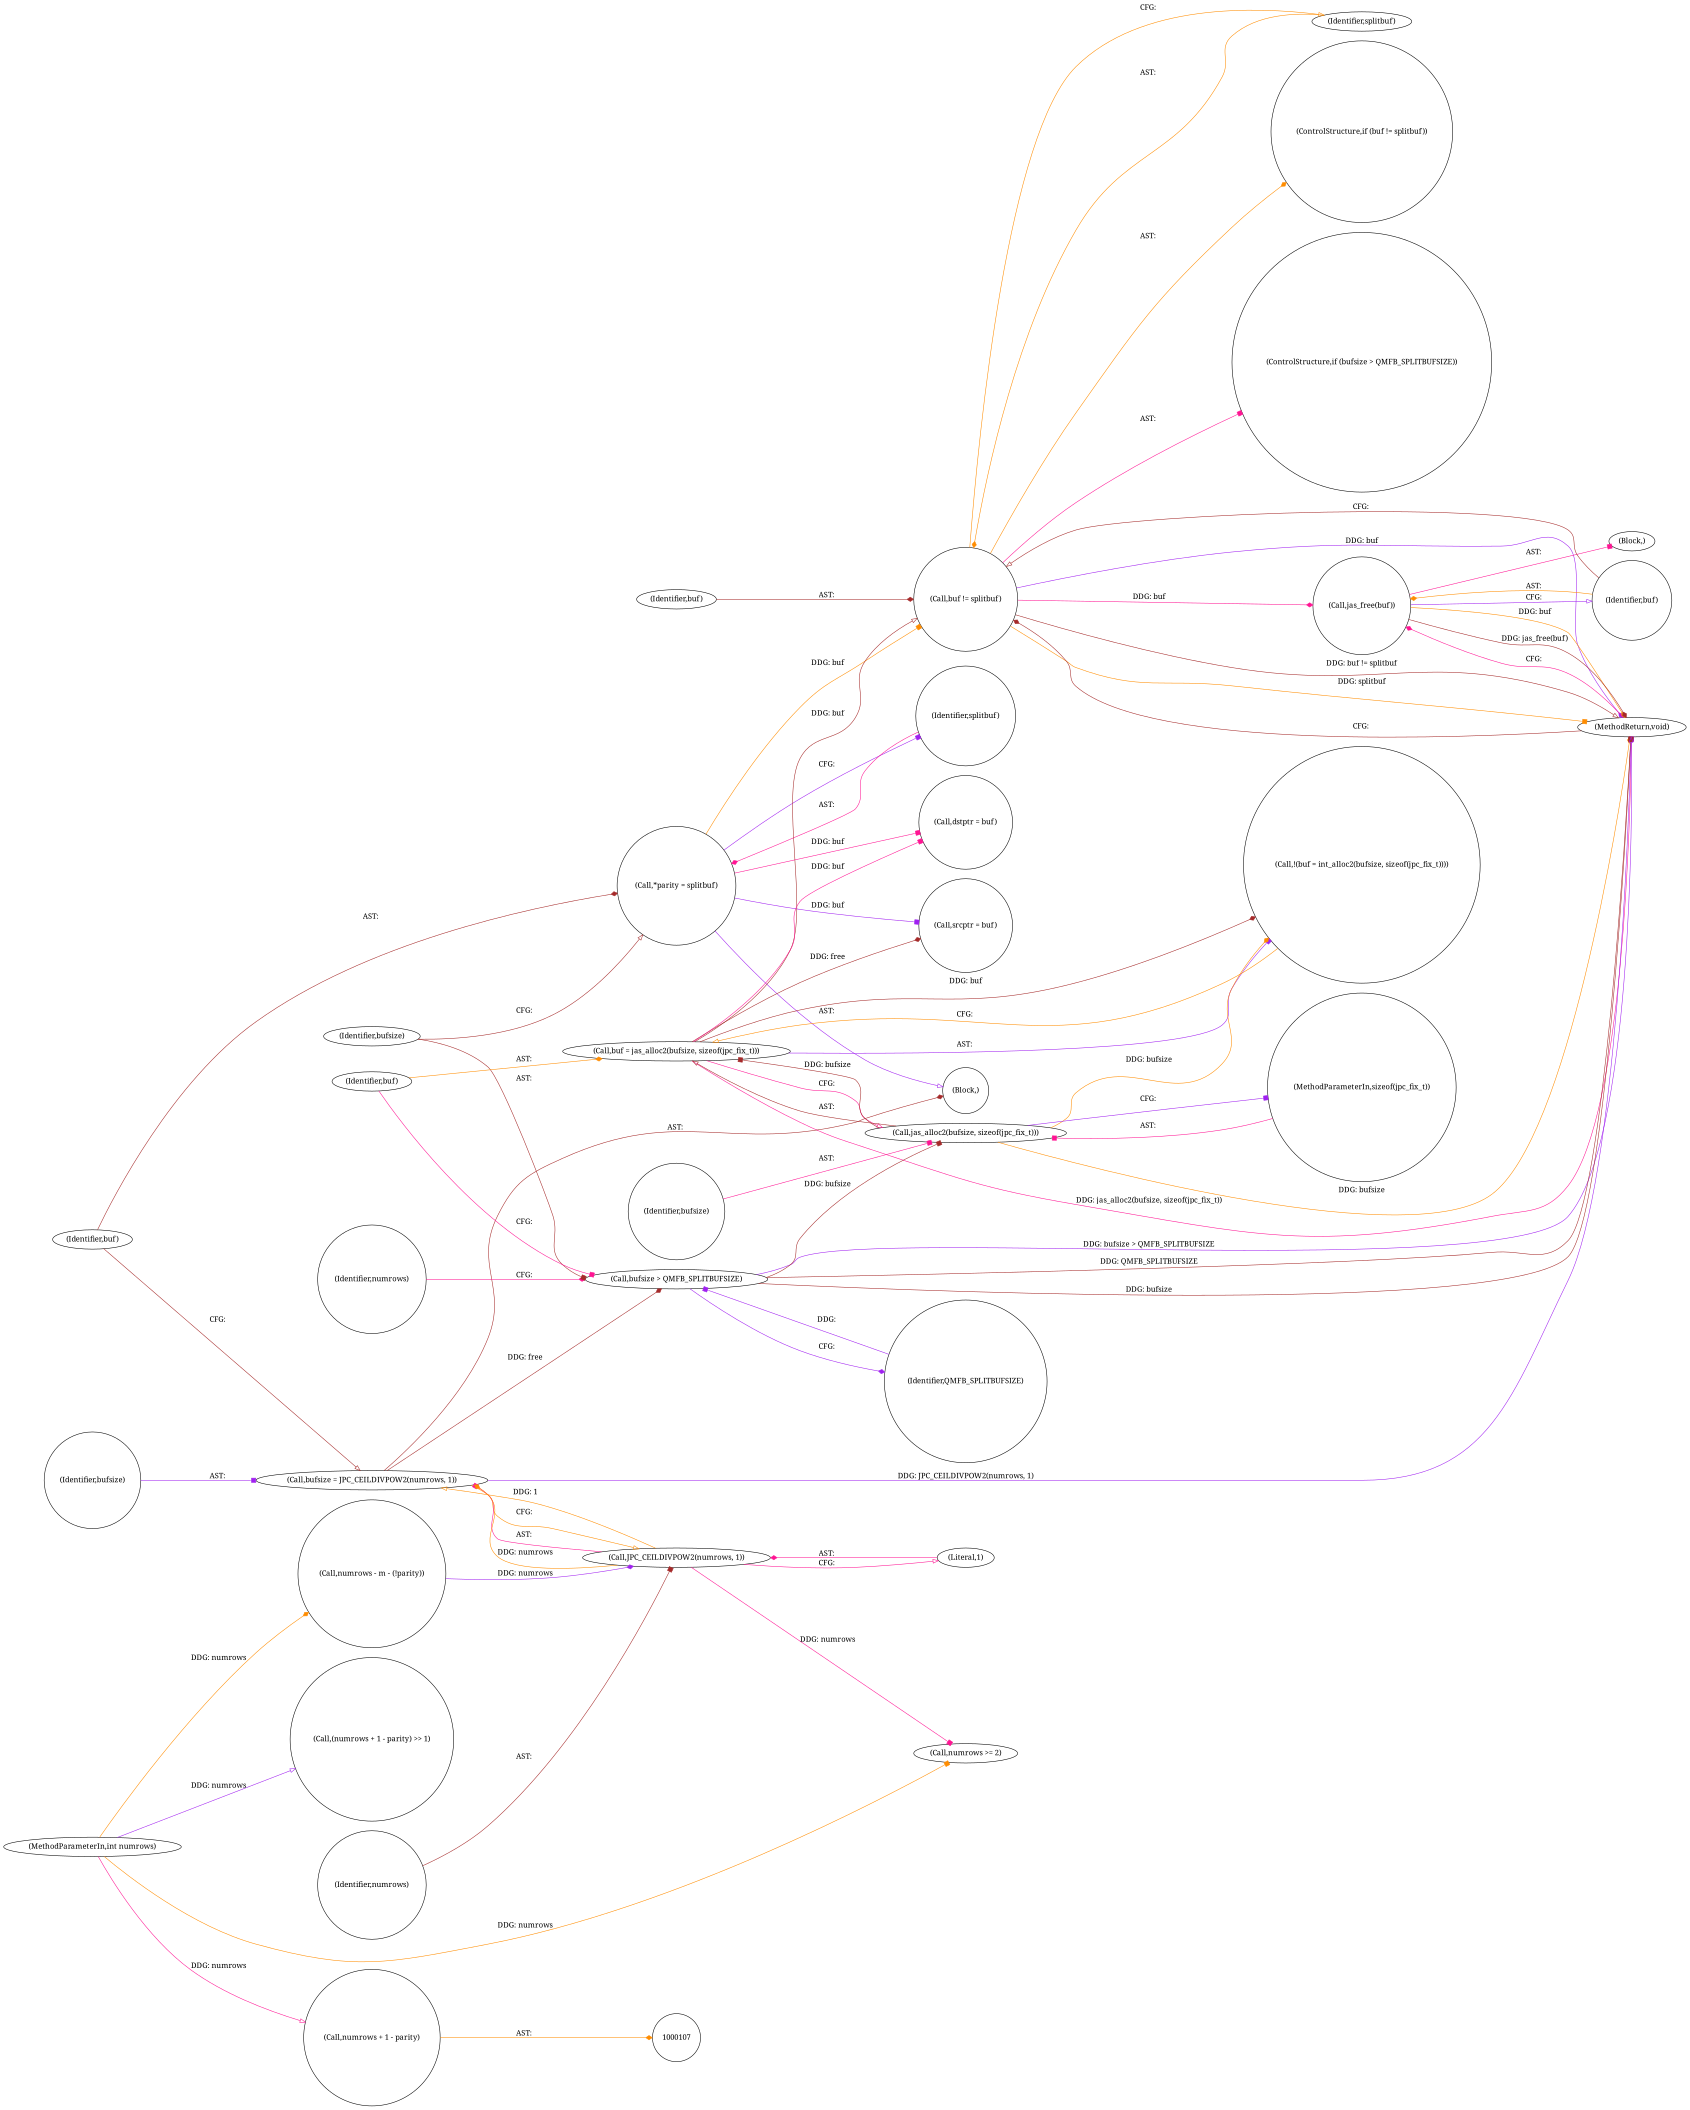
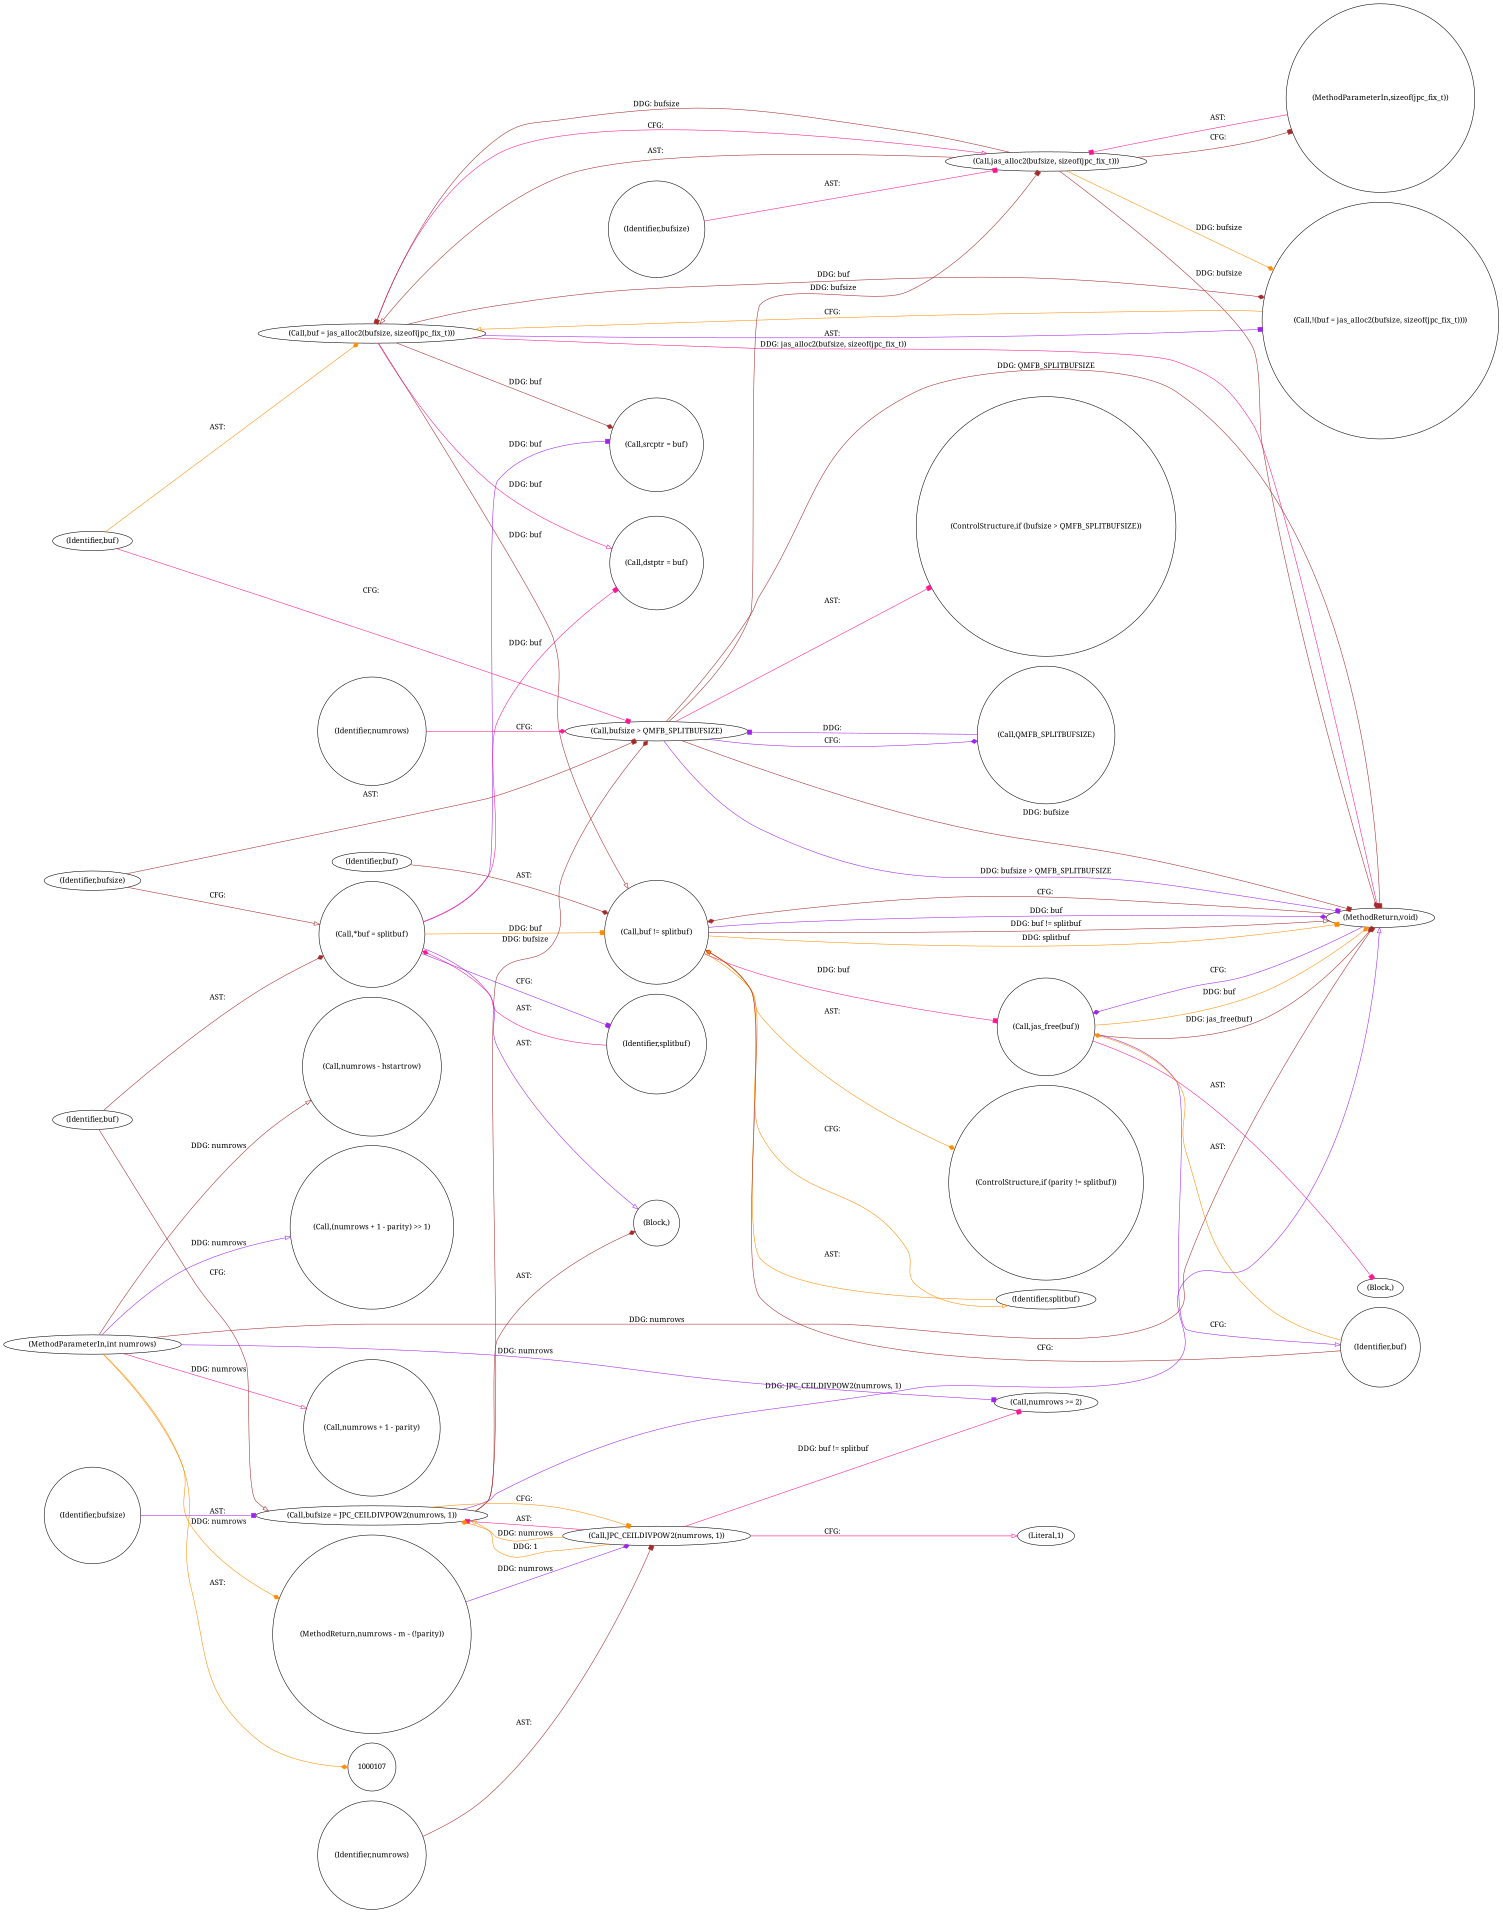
node "(ControlStructure,if (buf != splitbuf))": label "(ControlStructure,if (buf != splitbuf))" -> "(ControlStructure,if (parity != splitbuf))"
edge "(Call,buf != splitbuf)" -> "(ControlStructure,if (bufsize > QMFB_SPLITBUFSIZE))": now "(Call,bufsize > QMFB_SPLITBUFSIZE)" -> "(ControlStructure,if (bufsize > QMFB_SPLITBUFSIZE))"
edge "(Call,buf != splitbuf)" -> "(Call,jas_free(buf))": arrowhead diamond -> box
edge "(MethodReturn,void)" -> "(Call,jas_free(buf))": color deeppink -> purple
node "(Call,!(buf = int_alloc2(bufsize, sizeof(jpc_fix_t))))": label "(Call,!(buf = int_alloc2(bufsize, sizeof(jpc_fix_t))))" -> "(Call,!(buf = jas_alloc2(bufsize, sizeof(jpc_fix_t))))"
node "(Call,*parity = splitbuf)": label "(Call,*parity = splitbuf)" -> "(Call,*buf = splitbuf)"
edge "(Call,buf = jas_alloc2(bufsize, sizeof(jpc_fix_t)))" -> "(Call,dstptr = buf)": arrowhead box -> onormal
edge "(Call,buf = jas_alloc2(bufsize, sizeof(jpc_fix_t)))" -> "(Call,srcptr = buf)": label "DDG: free" -> "DDG: buf"
node "(Call,numrows - hstartrow)": added
edge "(Call,jas_alloc2(bufsize, sizeof(jpc_fix_t)))" -> "(MethodParameterIn,sizeof(jpc_fix_t))": color purple -> brown
edge "(Call,jas_alloc2(bufsize, sizeof(jpc_fix_t)))" -> "(MethodReturn,void)": color darkorange -> brown
edge "(MethodParameterIn,int numrows)" -> "(MethodReturn,void)": added, label "DDG: numrows"
edge "(Call,bufsize = JPC_CEILDIVPOW2(numrows, 1))" -> "(Call,bufsize > QMFB_SPLITBUFSIZE)": label "DDG: free" -> "DDG: bufsize"
node "(Identifier,QMFB_SPLITBUFSIZE)": label "(Identifier,QMFB_SPLITBUFSIZE)" -> "(Call,QMFB_SPLITBUFSIZE)"
edge "(Call,bufsize = JPC_CEILDIVPOW2(numrows, 1))" -> "(Call,JPC_CEILDIVPOW2(numrows, 1))": arrowhead onormal -> box
edge "(Literal,1)" -> "(Call,JPC_CEILDIVPOW2(numrows, 1))": removed, label "AST:"
node "(Call,numrows - m - (!parity))": label "(Call,numrows - m - (!parity))" -> "(MethodReturn,numrows - m - (!parity))"
edge "(Call,JPC_CEILDIVPOW2(numrows, 1))" -> "(Call,numrows >= 2)": label "DDG: numrows" -> "DDG: buf != splitbuf"
edge "(MethodParameterIn,int numrows)" -> "(Call,numrows >= 2)": color darkorange -> purple
edge "(Call,numrows + 1 - parity)" -> "1000107": now "(MethodParameterIn,int numrows)" -> "1000107"
